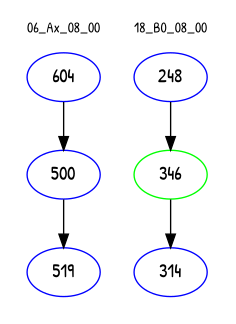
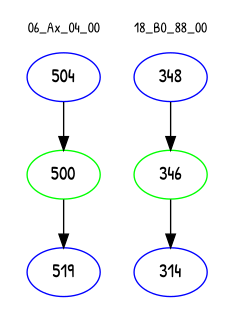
cluster "06_Ax_08_00": label "06_Ax_08_00" -> "06_Ax_04_00"
cluster "18_B0_08_00": label "18_B0_08_00" -> "18_B0_88_00"
node "604": label "604" -> "504"
node "248": label "248" -> "348"
node "500": color blue -> green
